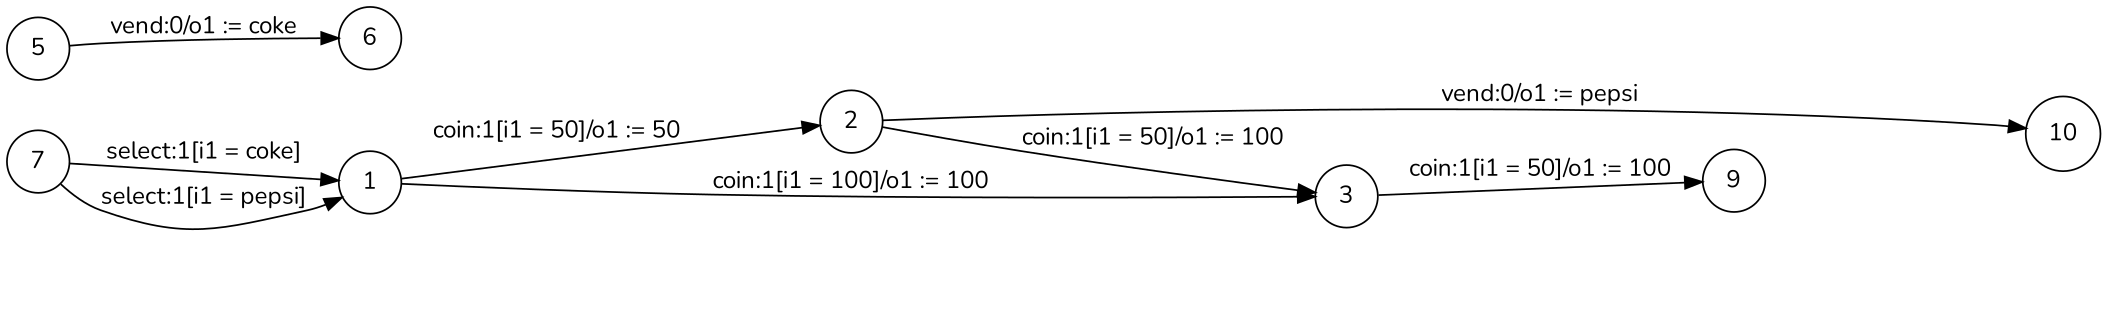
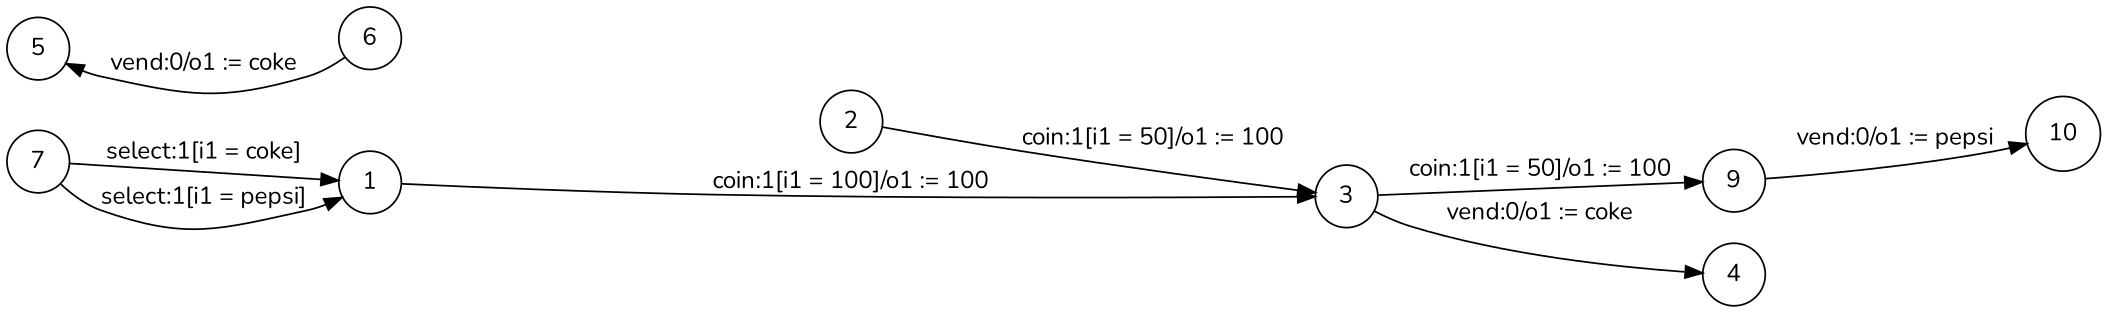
edge "5" -> "6": reversed
edge "2" -> "10": now "9" -> "10"
edge "1" -> "2": removed, label "coin:1[i1 = 50]/o1 := 50"
node "4": added
